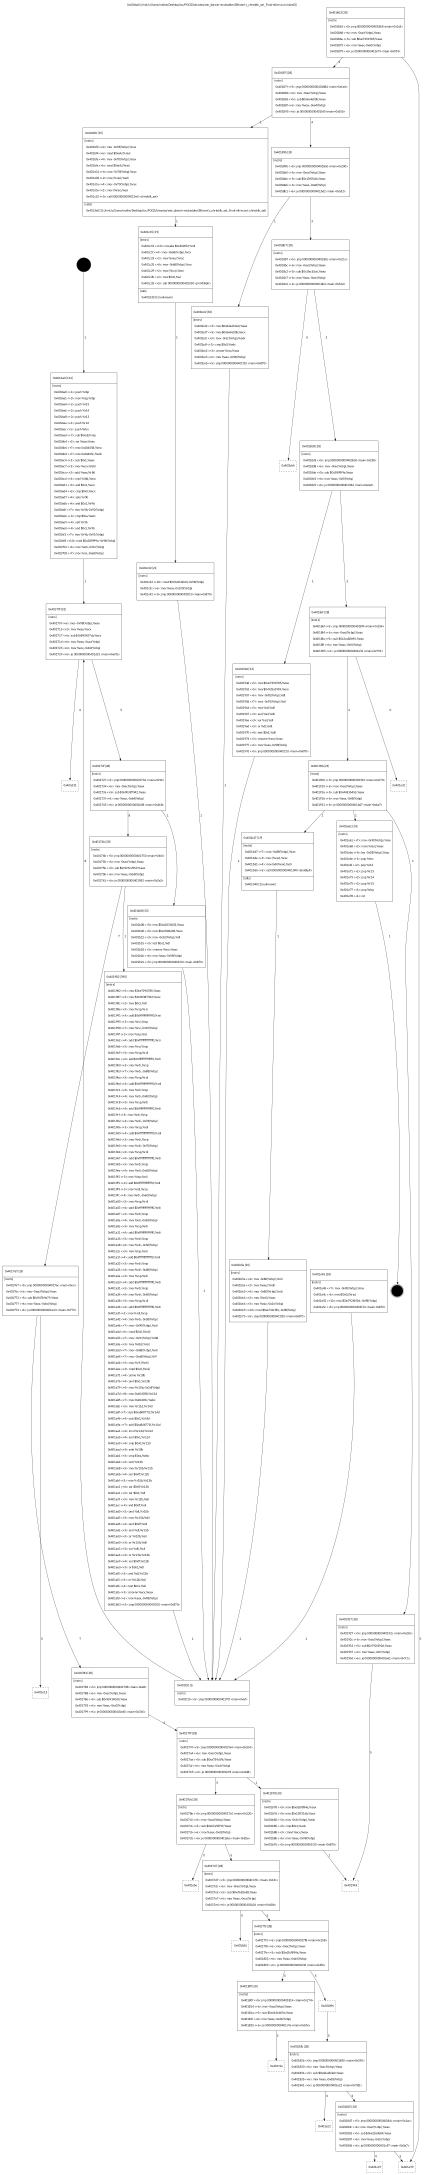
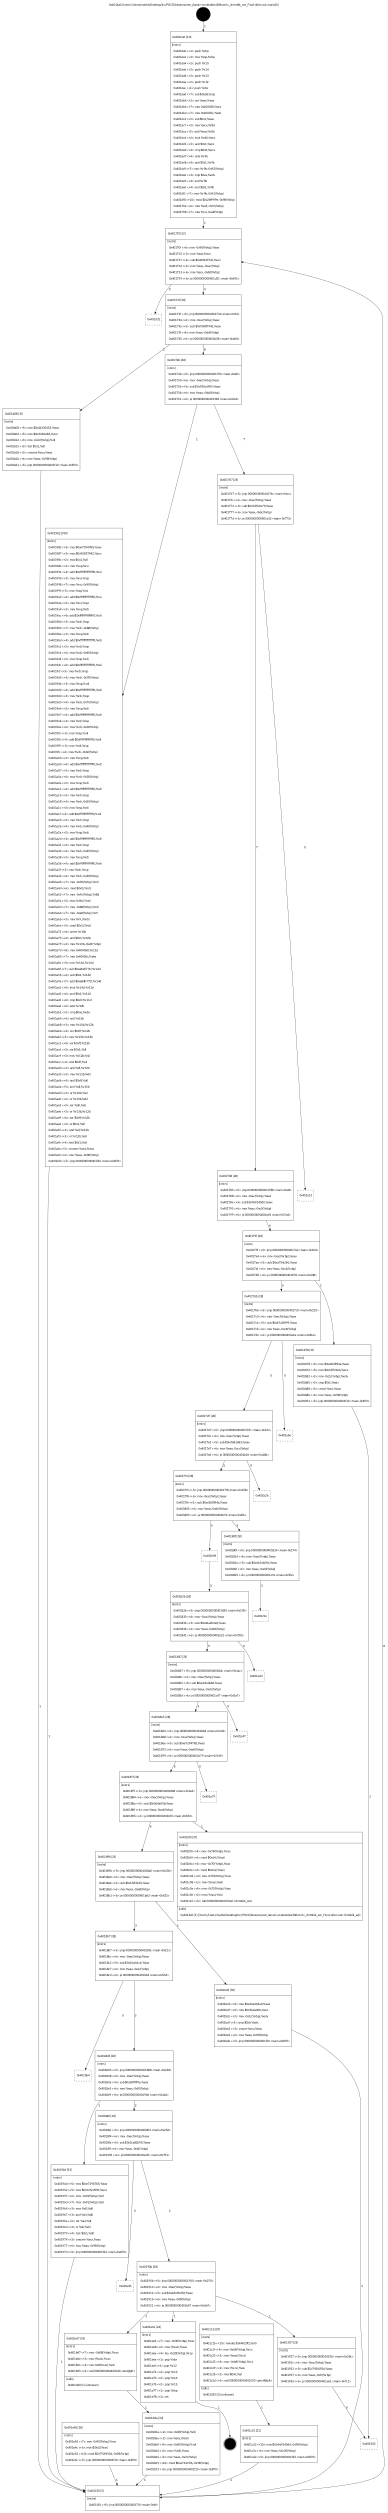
edge "0x401bf0 [37]" -> "0x401c15 [29]": removed, label "1"
edge "0x401847 [28]" -> "0x401e79": now "0x401847 [28]" -> "0x401863 [28]"
